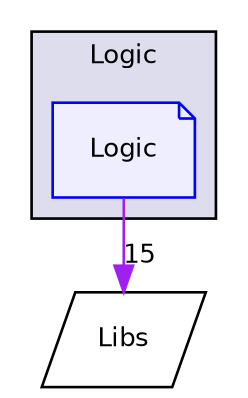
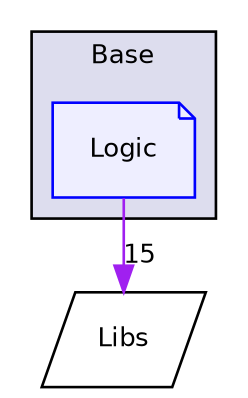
cluster "Logic": label "Logic" -> "Base"
